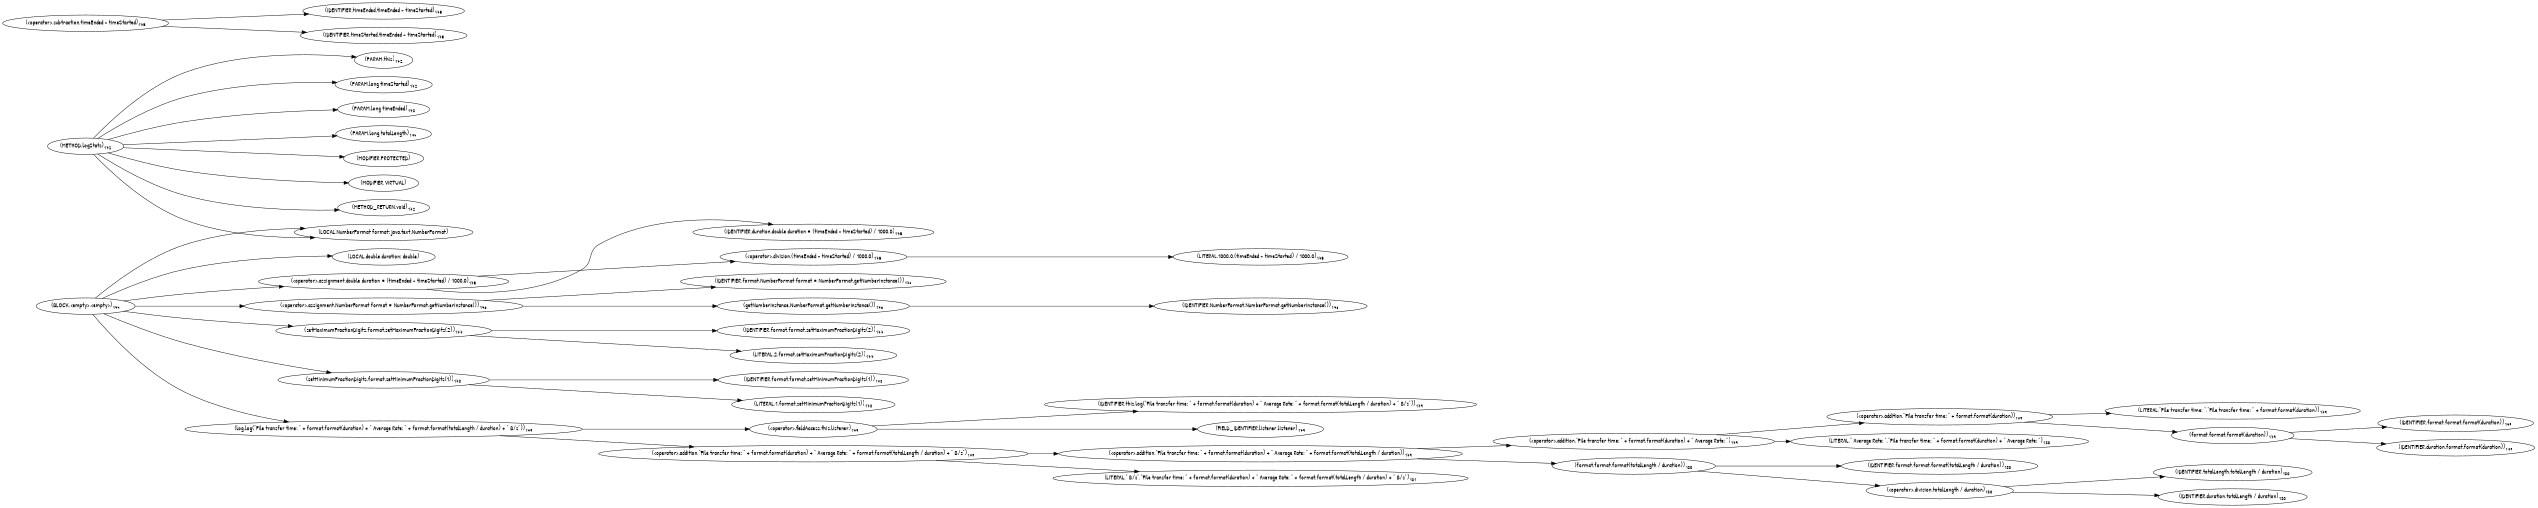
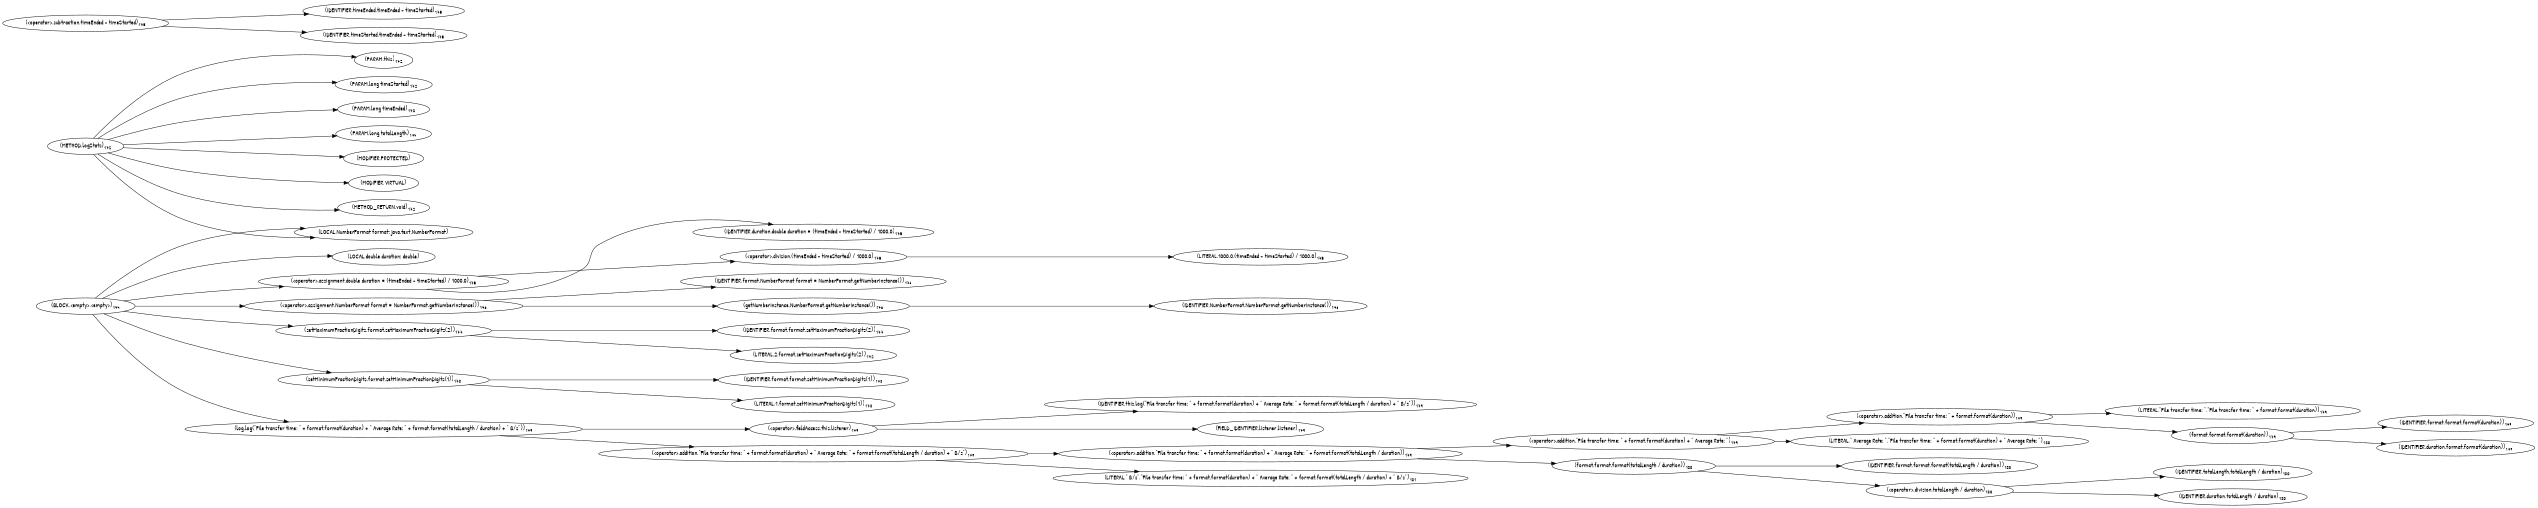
node "(LITERAL,2,format.setMaximumFractionDigits(2))": text "177" -> "172"
